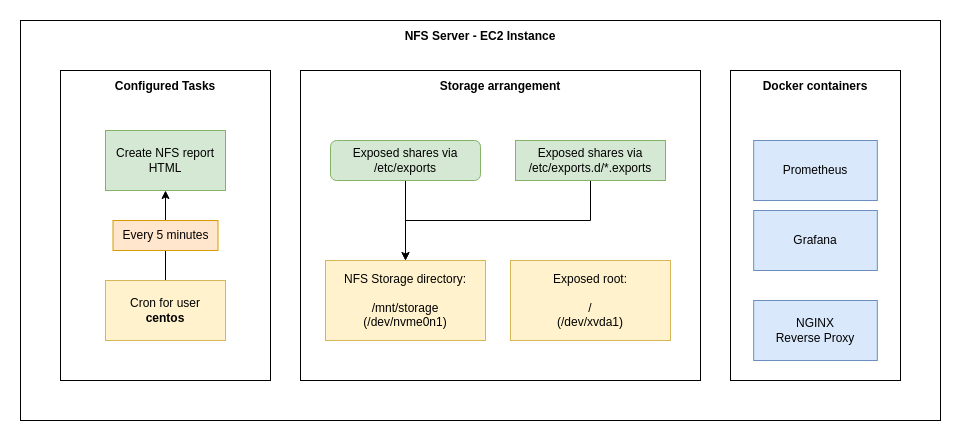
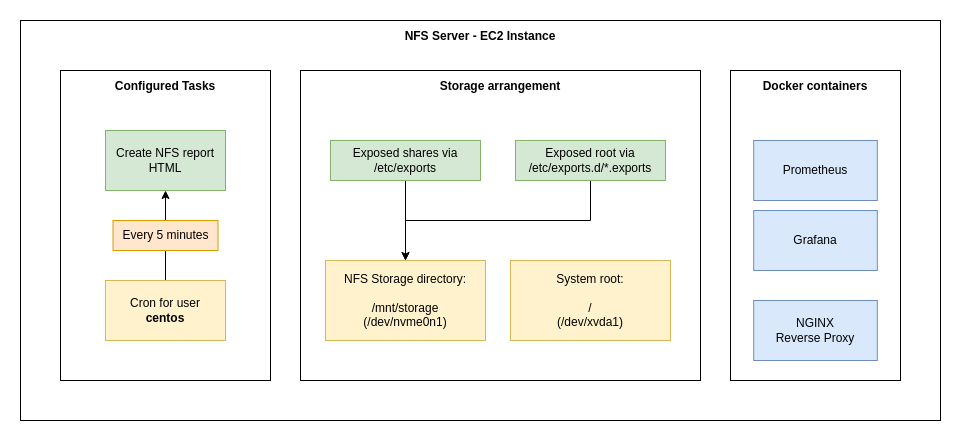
node "Exposed shares via /etc/exports": shape rounded rectangle -> rectangle
node "Exposed shares via /etc/exports.d/*.exports": label "Exposed shares via /etc/exports.d/*.exports" -> "Exposed root via /etc/exports.d/*.exports"
node "Exposed root: / (/dev/xvda1)": label "Exposed root: / (/dev/xvda1)" -> "System root: / (/dev/xvda1)"
